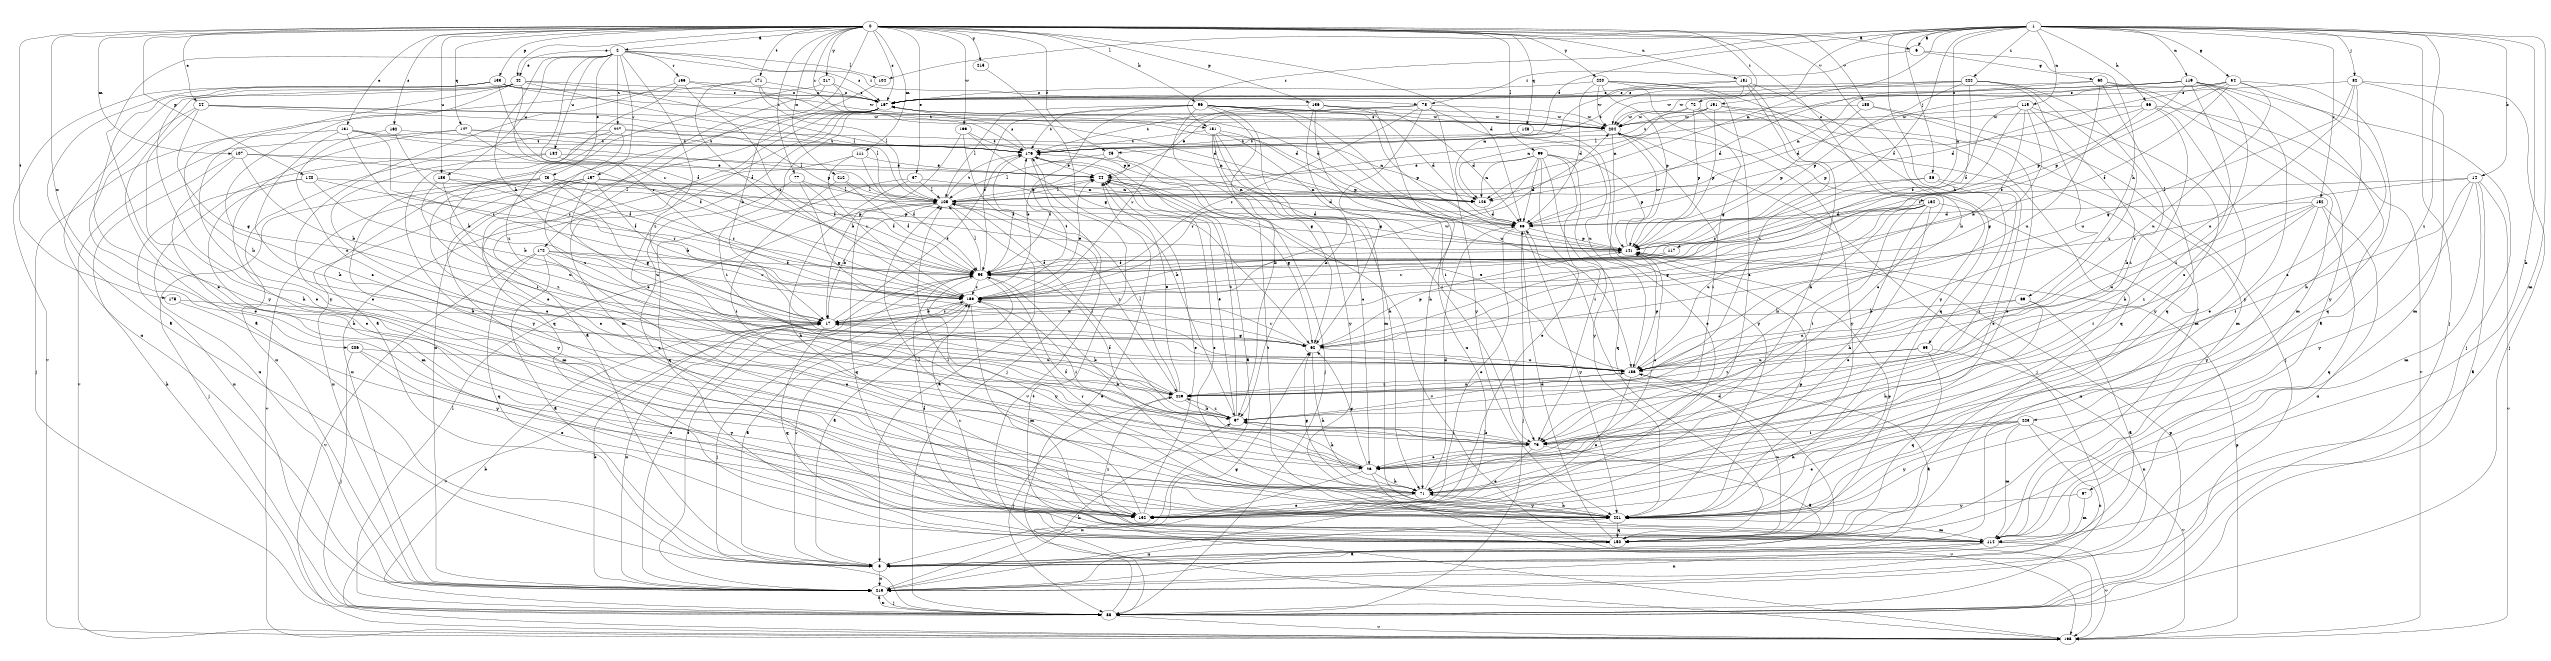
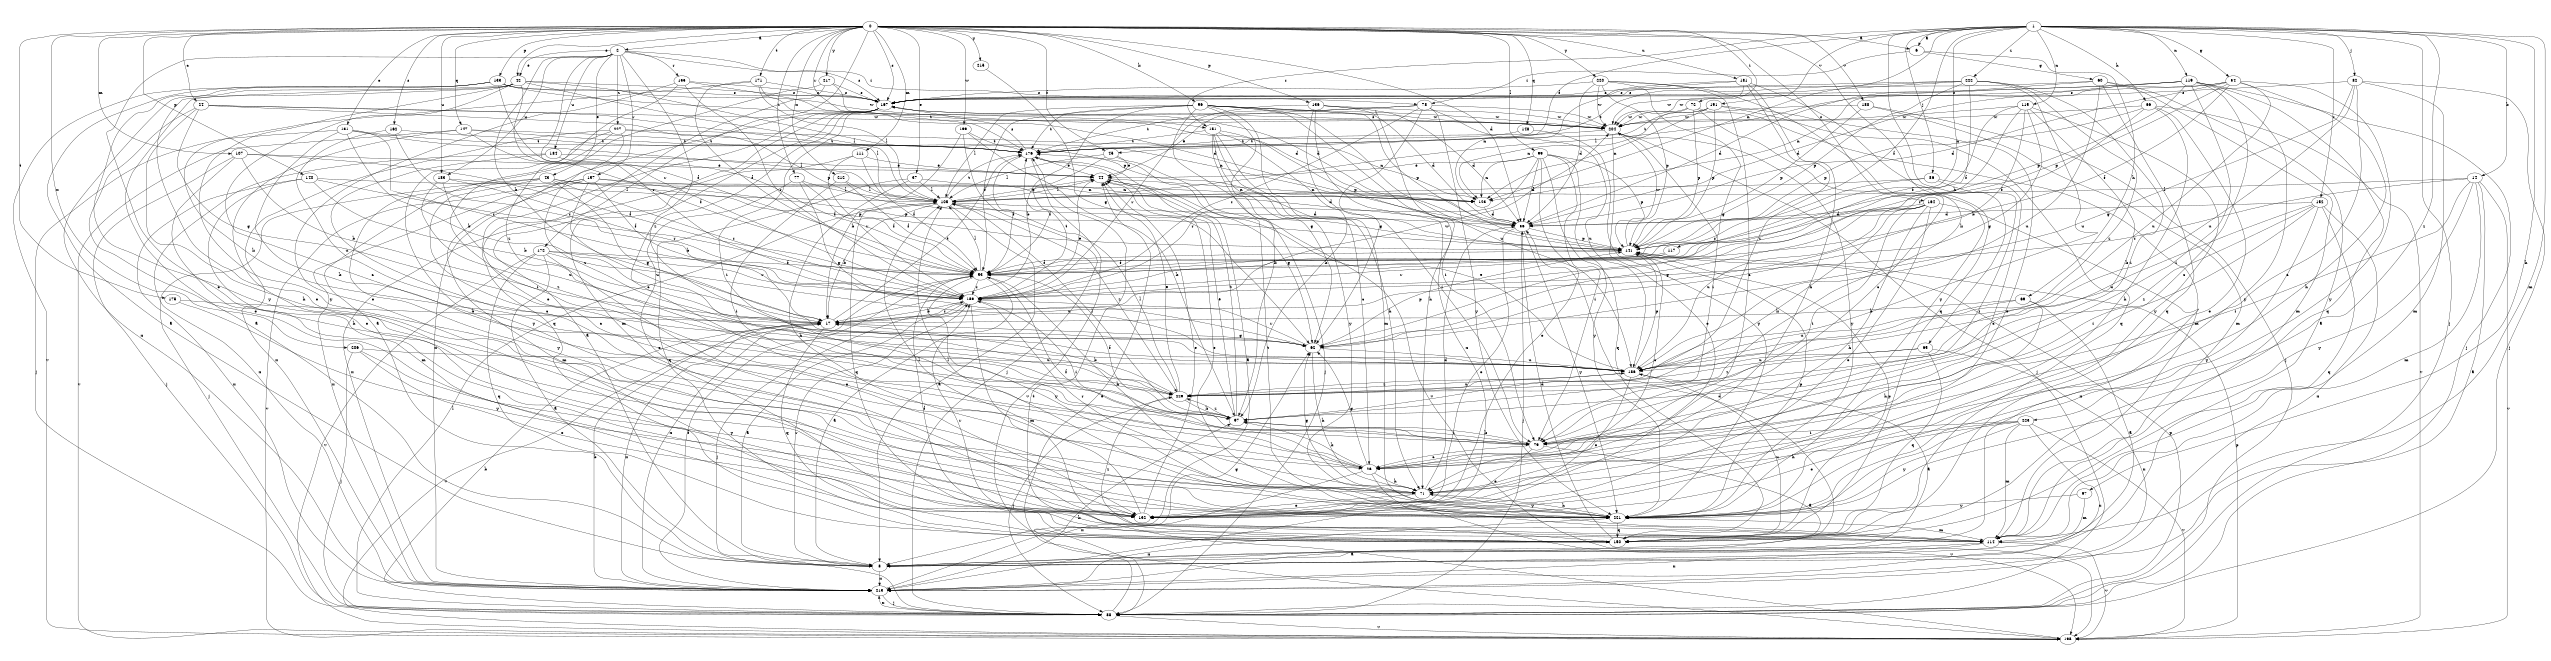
node "104": removed
edge "107" -> "88": label "k" -> "j"
